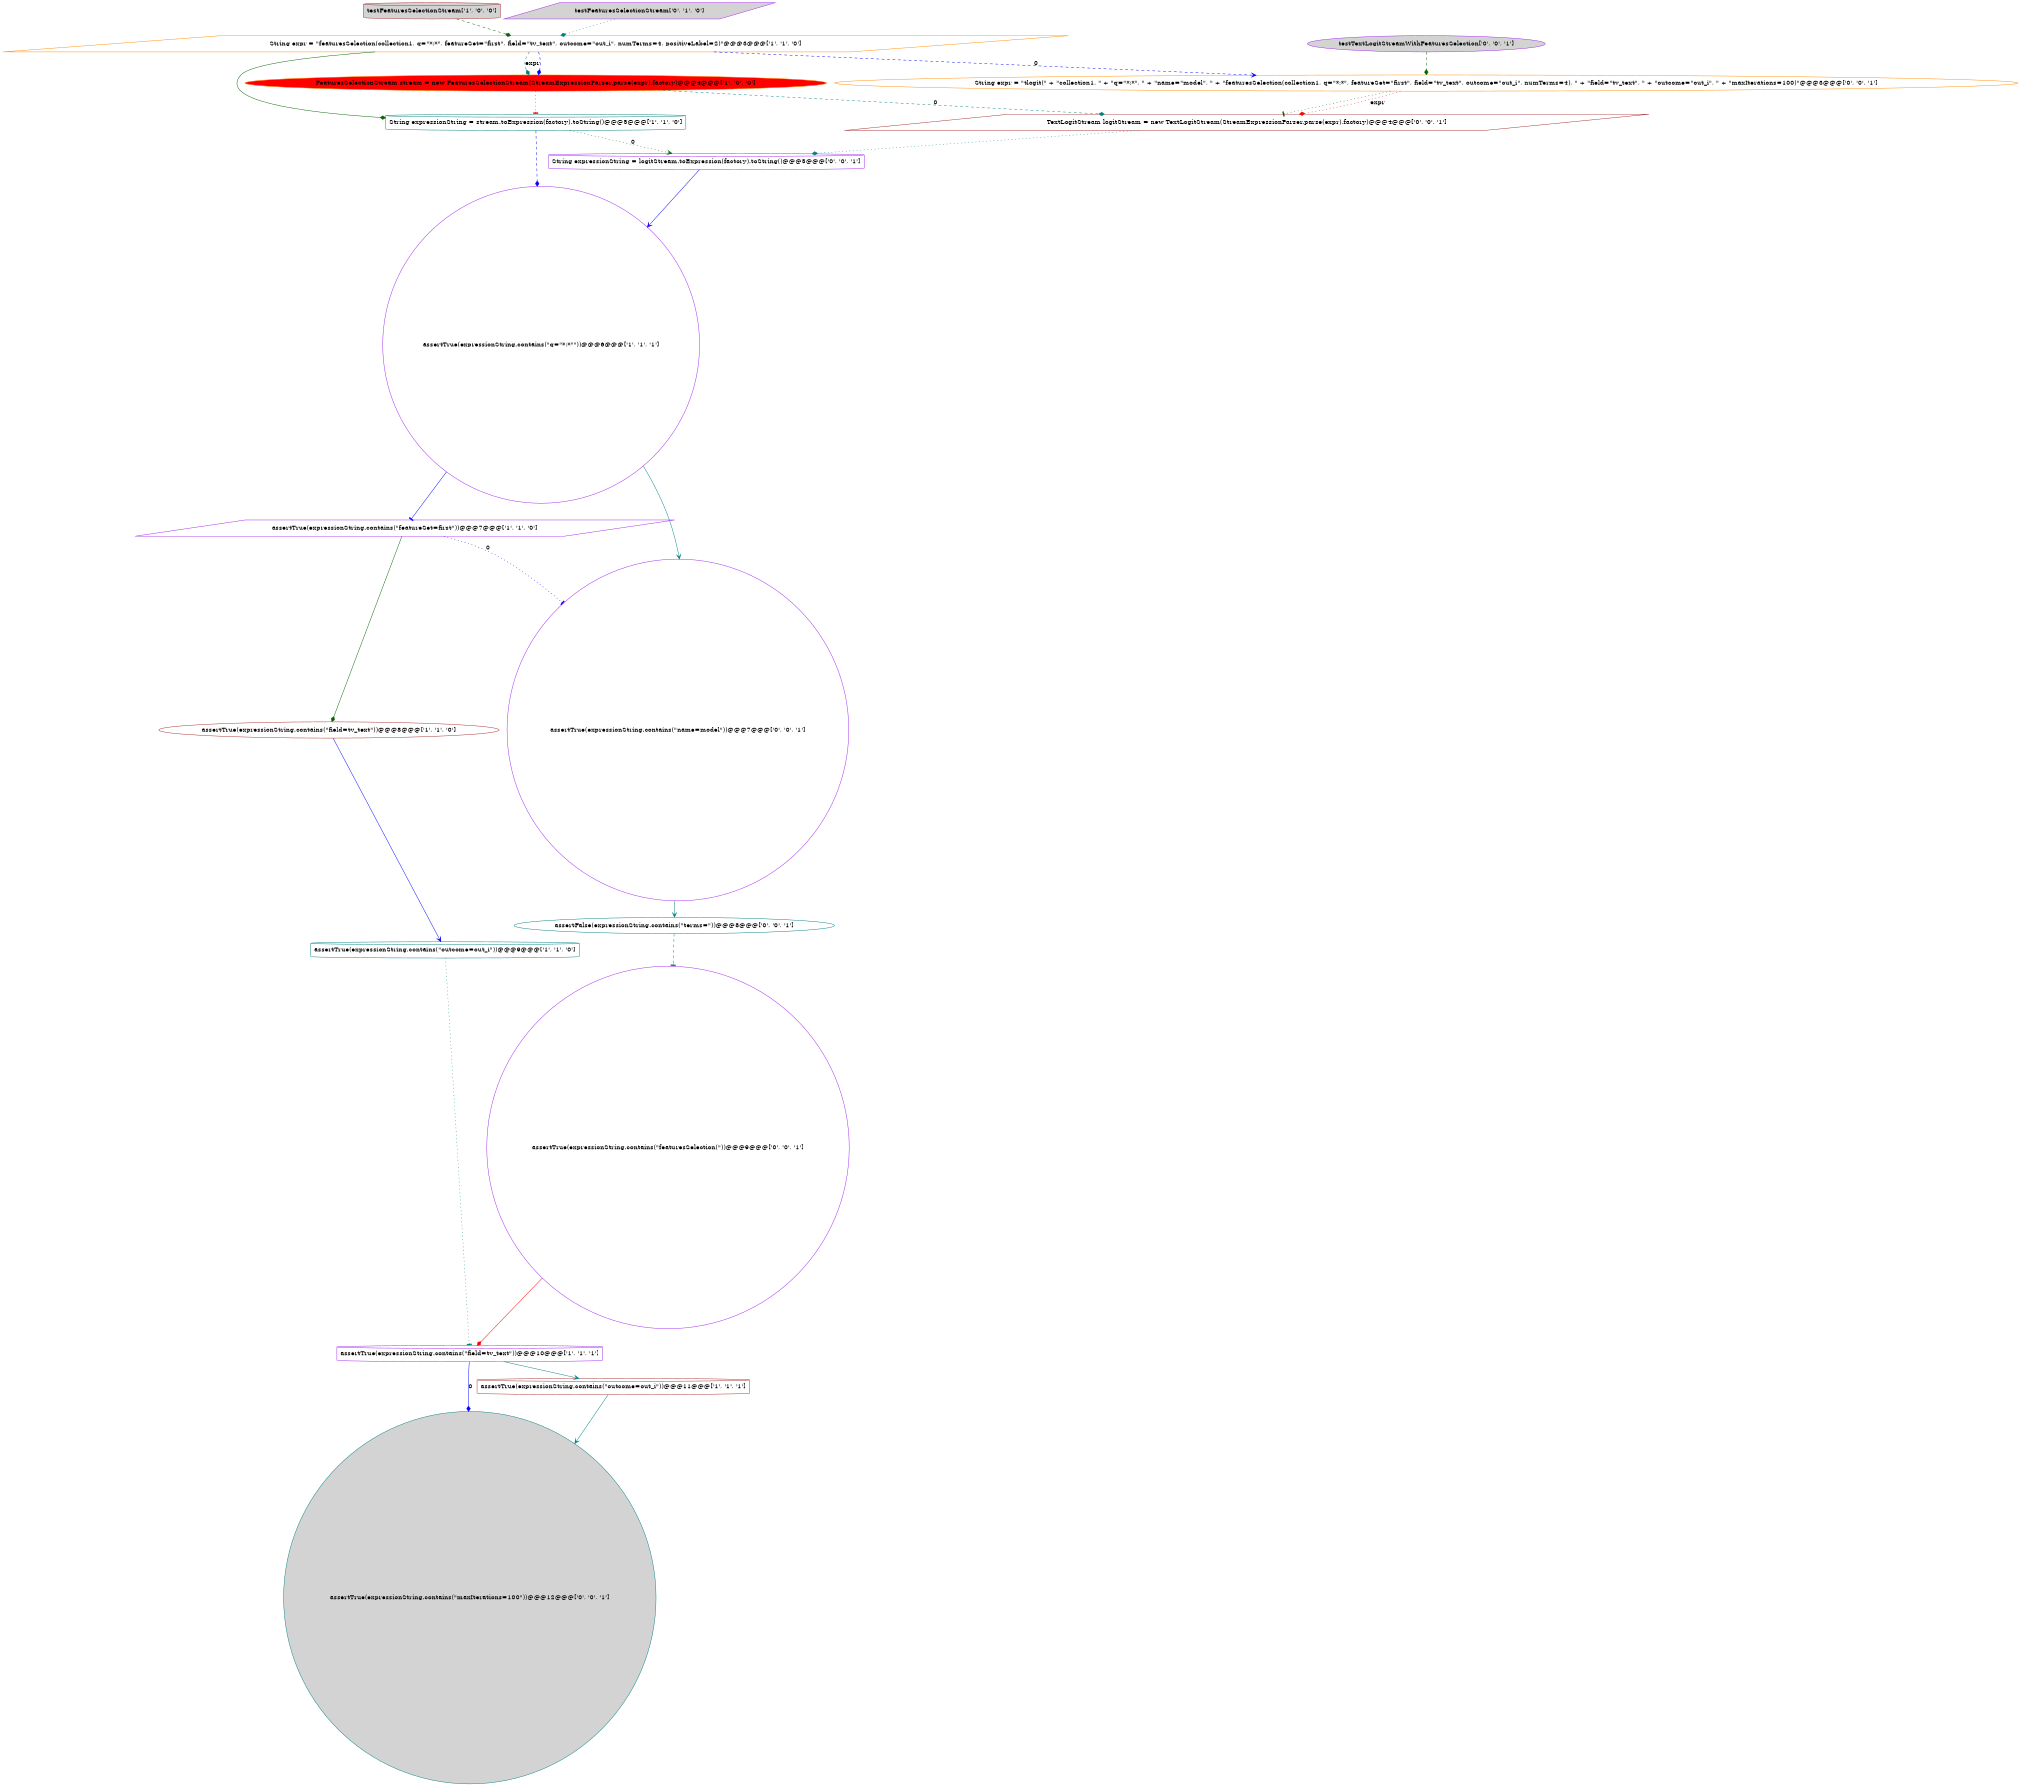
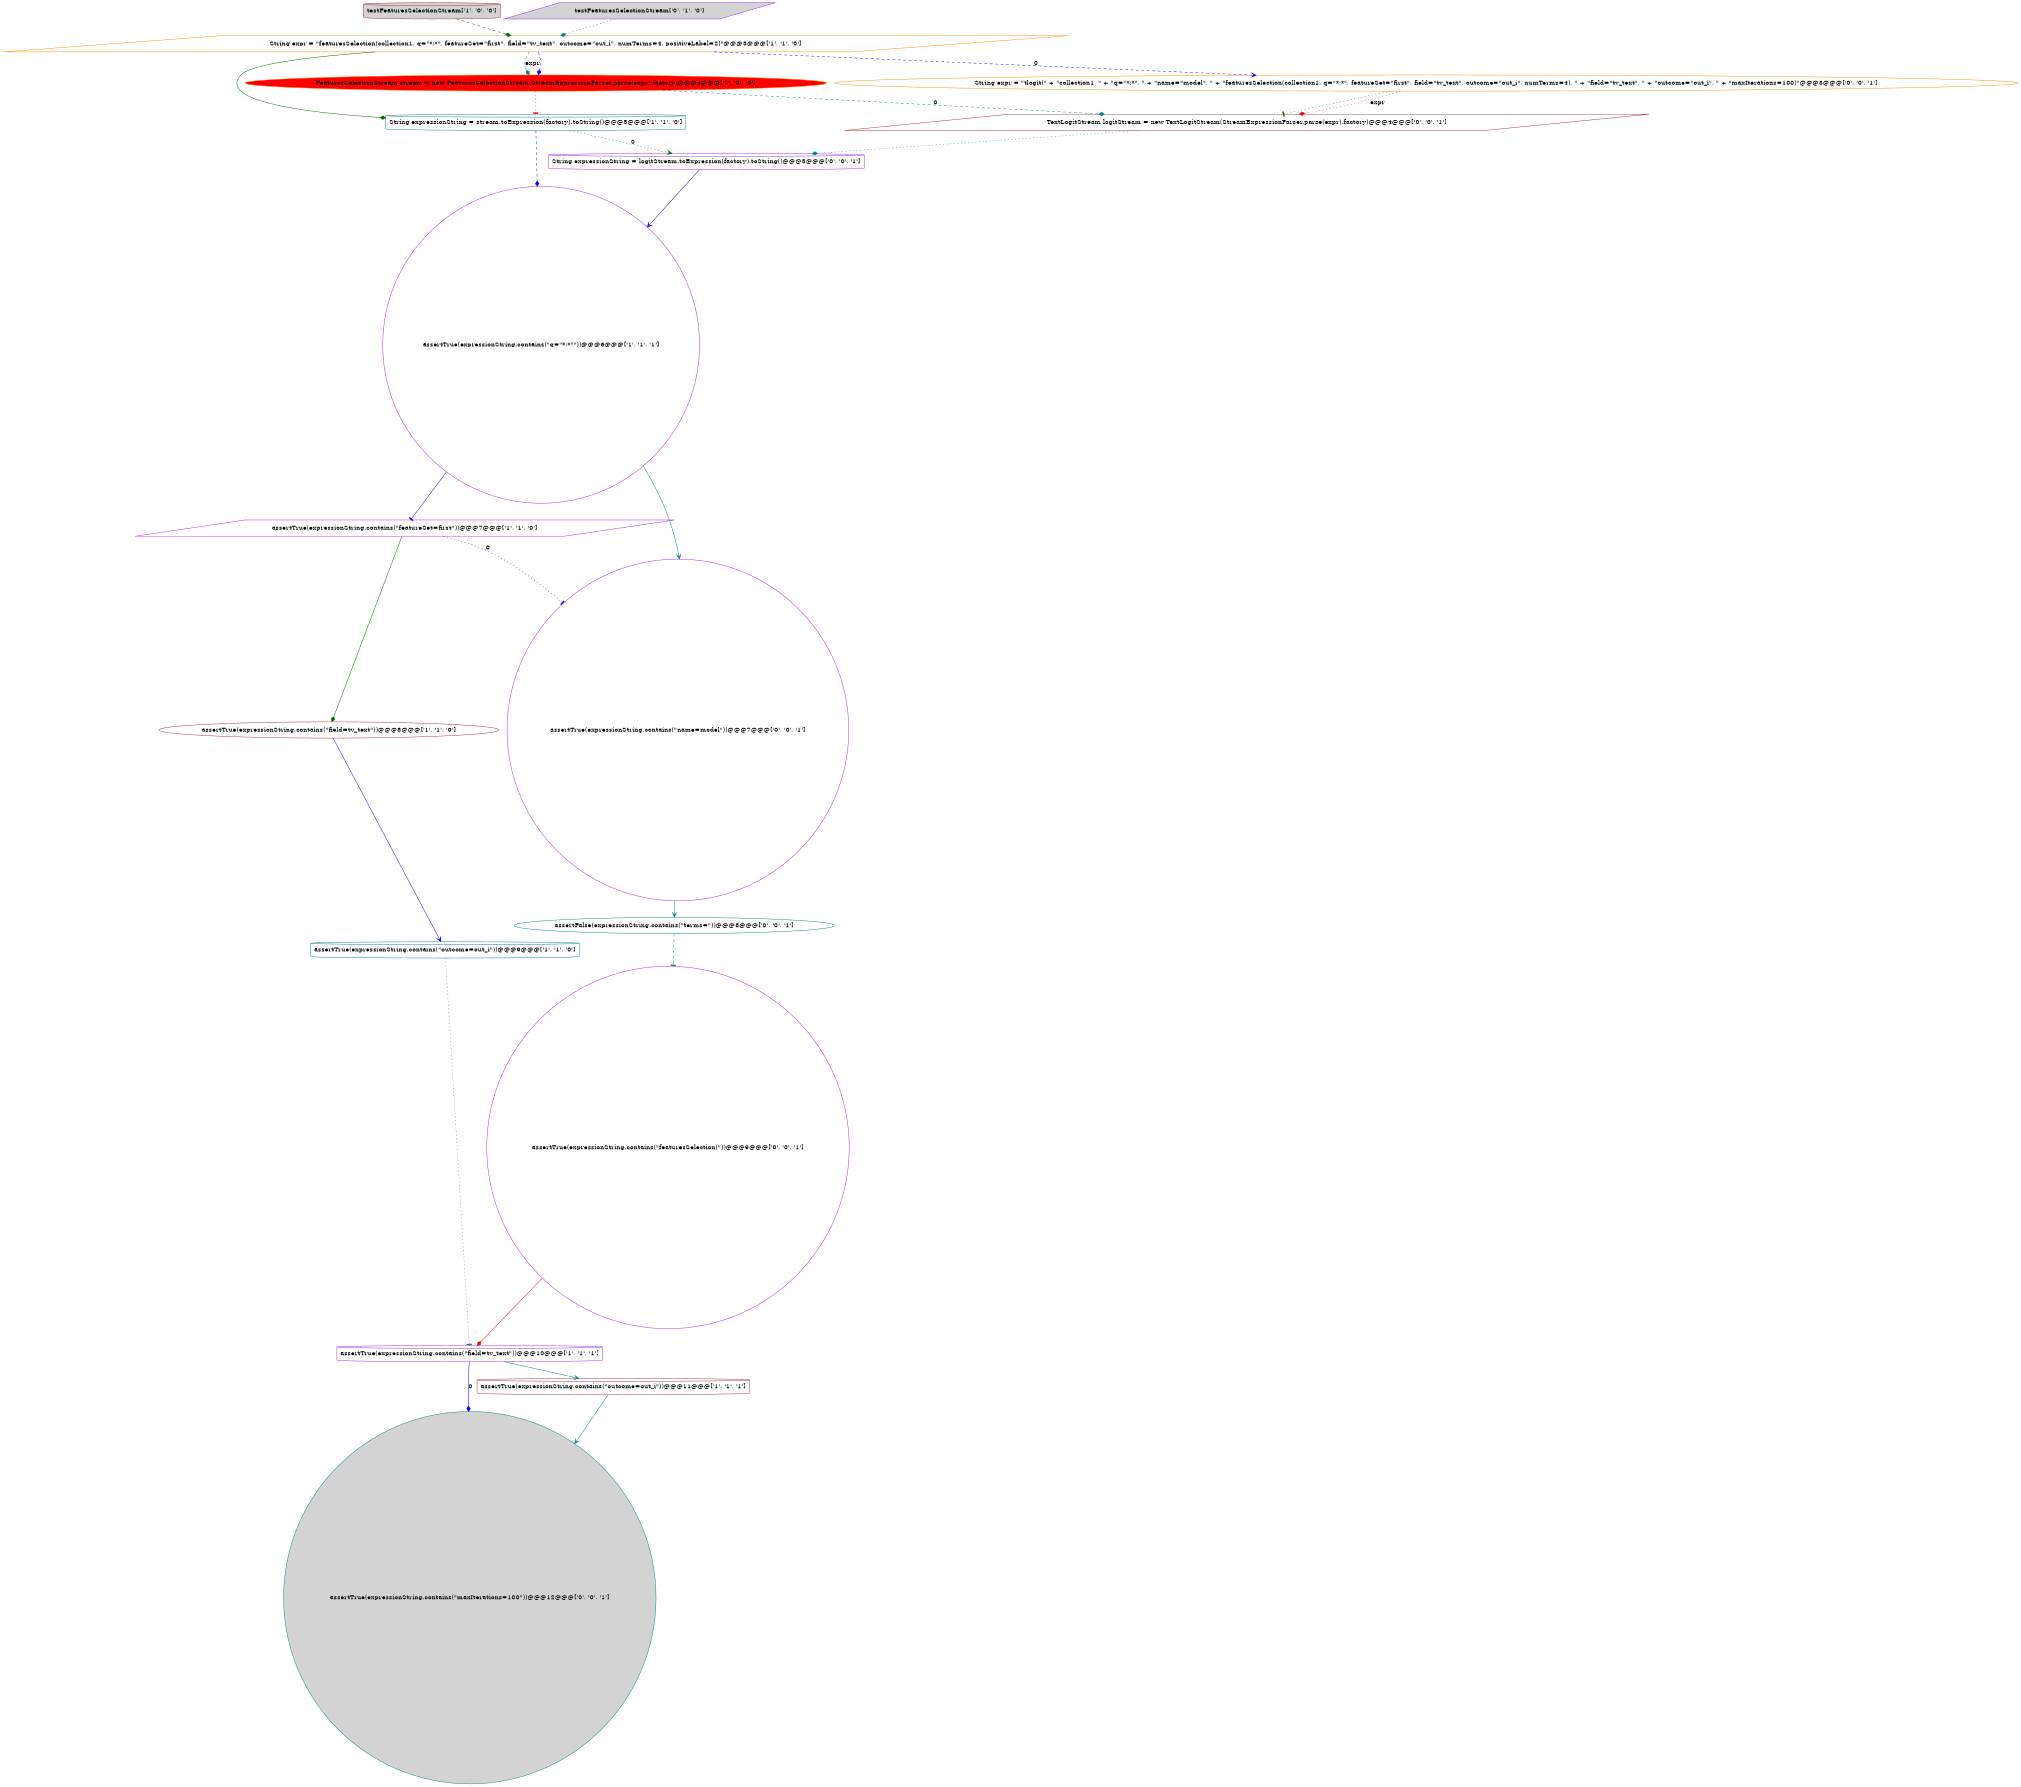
node "testTextLogitStreamWithFeaturesSelection['0', '0', '1']": removed
